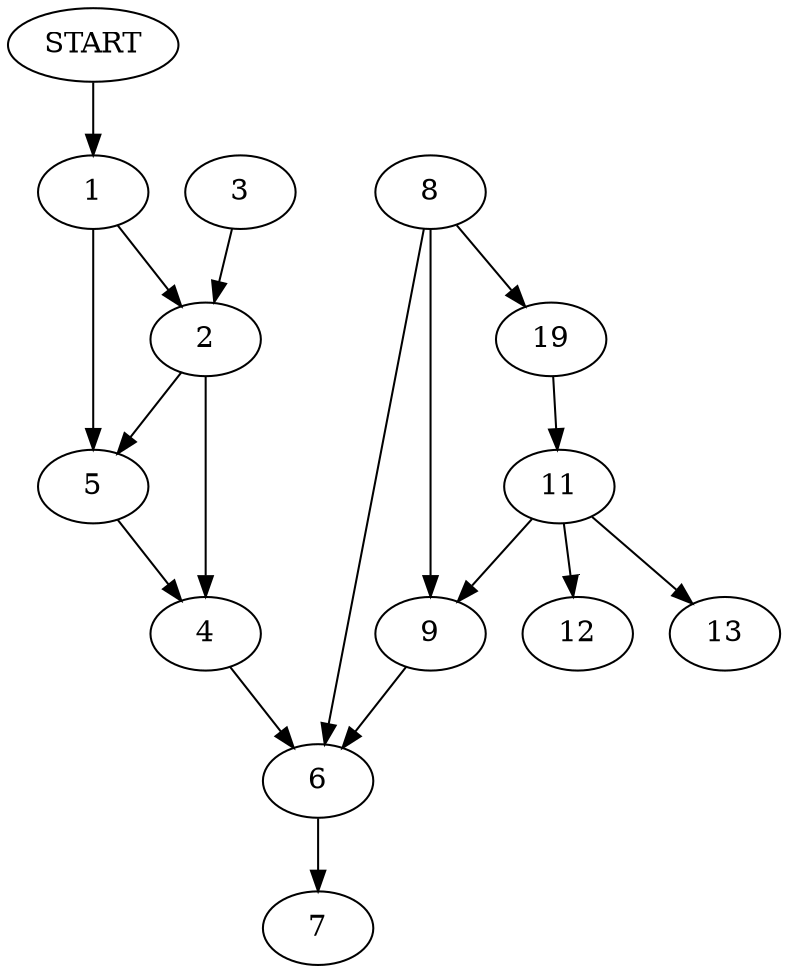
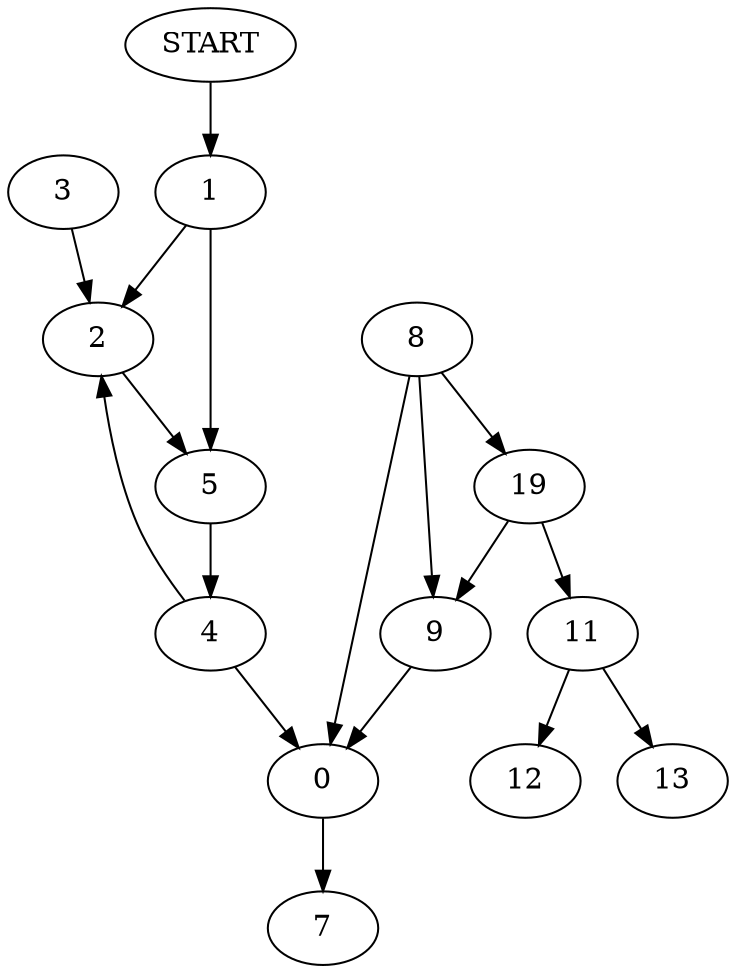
edge "2" -> "4": reversed
edge "11" -> "9": now "19" -> "9"
node "6": label "6" -> "0"
